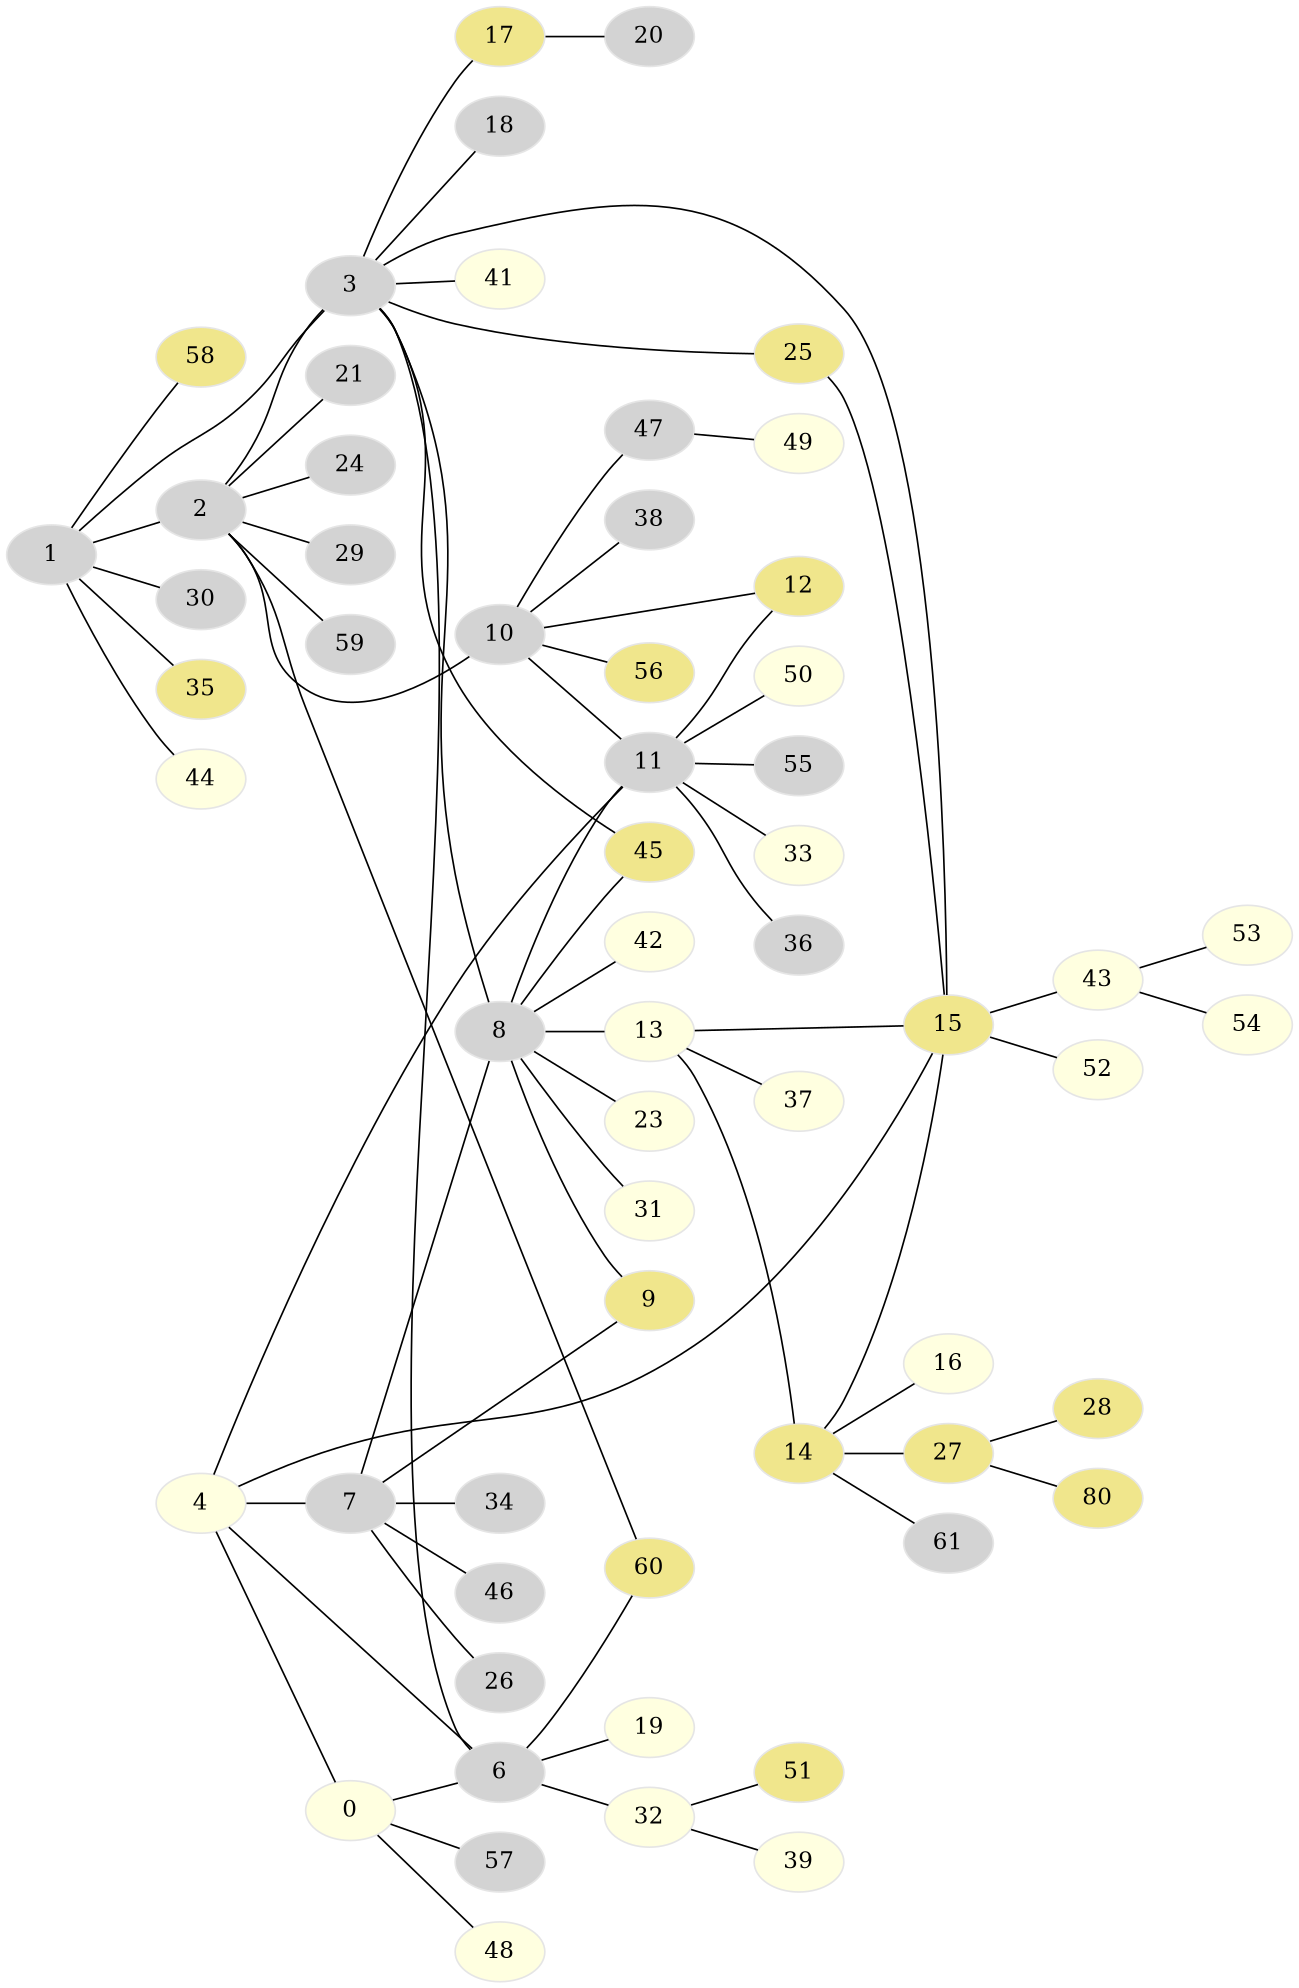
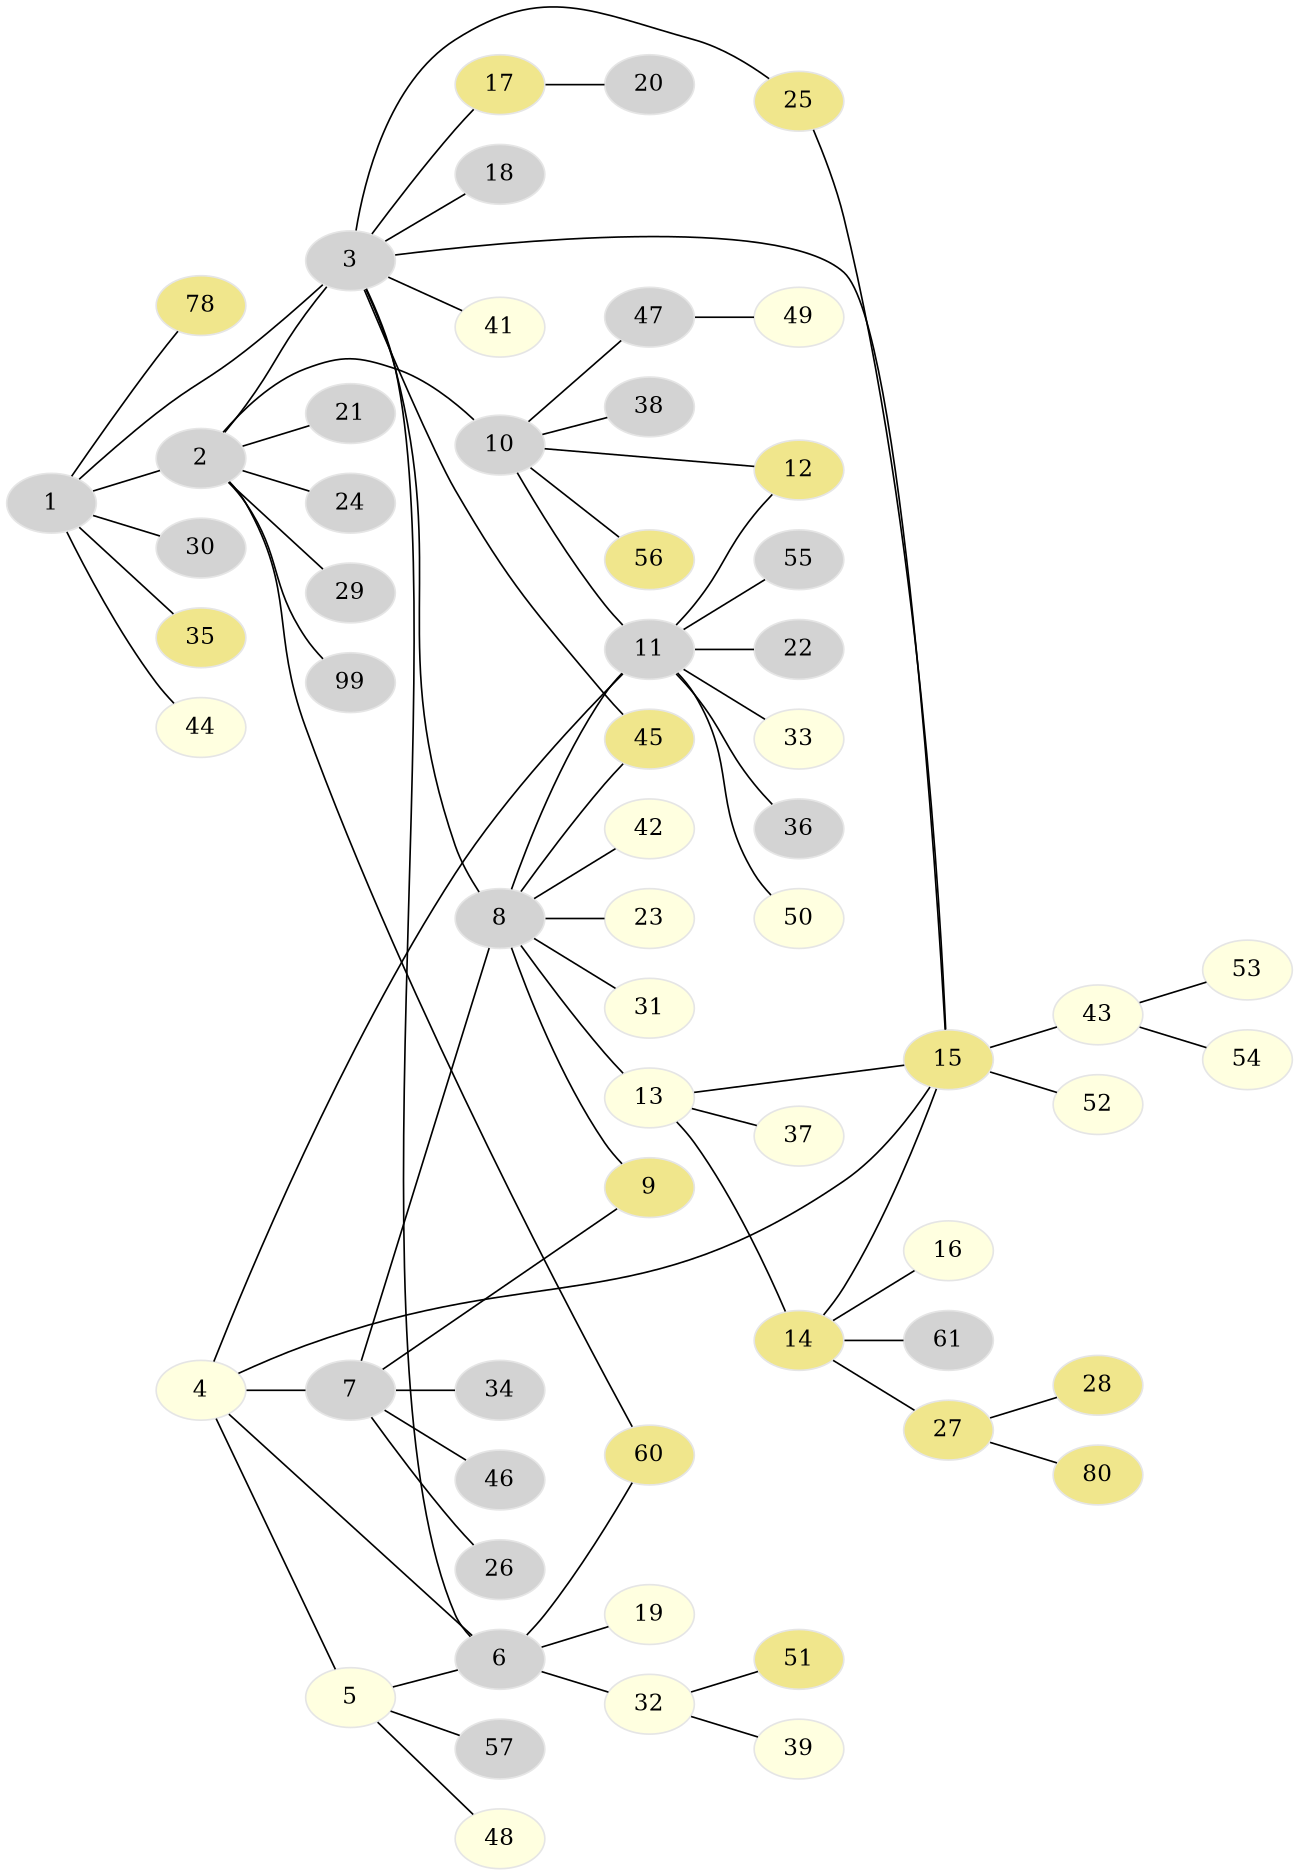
node "58": label "58" -> "78"
node "59": label "59" -> "99"
node "22": added
node "0": label "0" -> "5"
